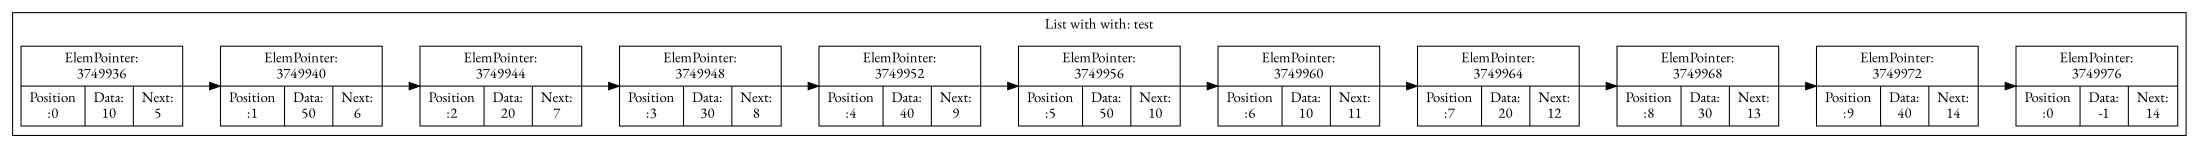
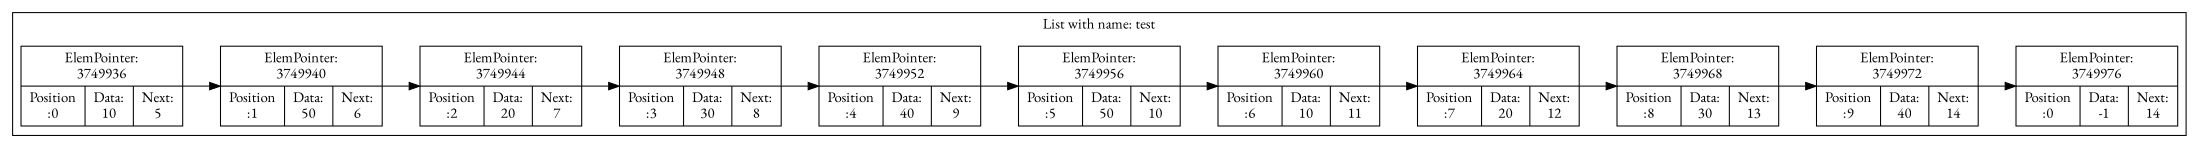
cluster "List with with: test": label "List with with: test" -> "List with name: test"
